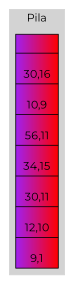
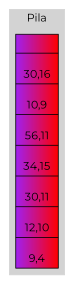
node "30,16": text "9,1" -> "9,4"
